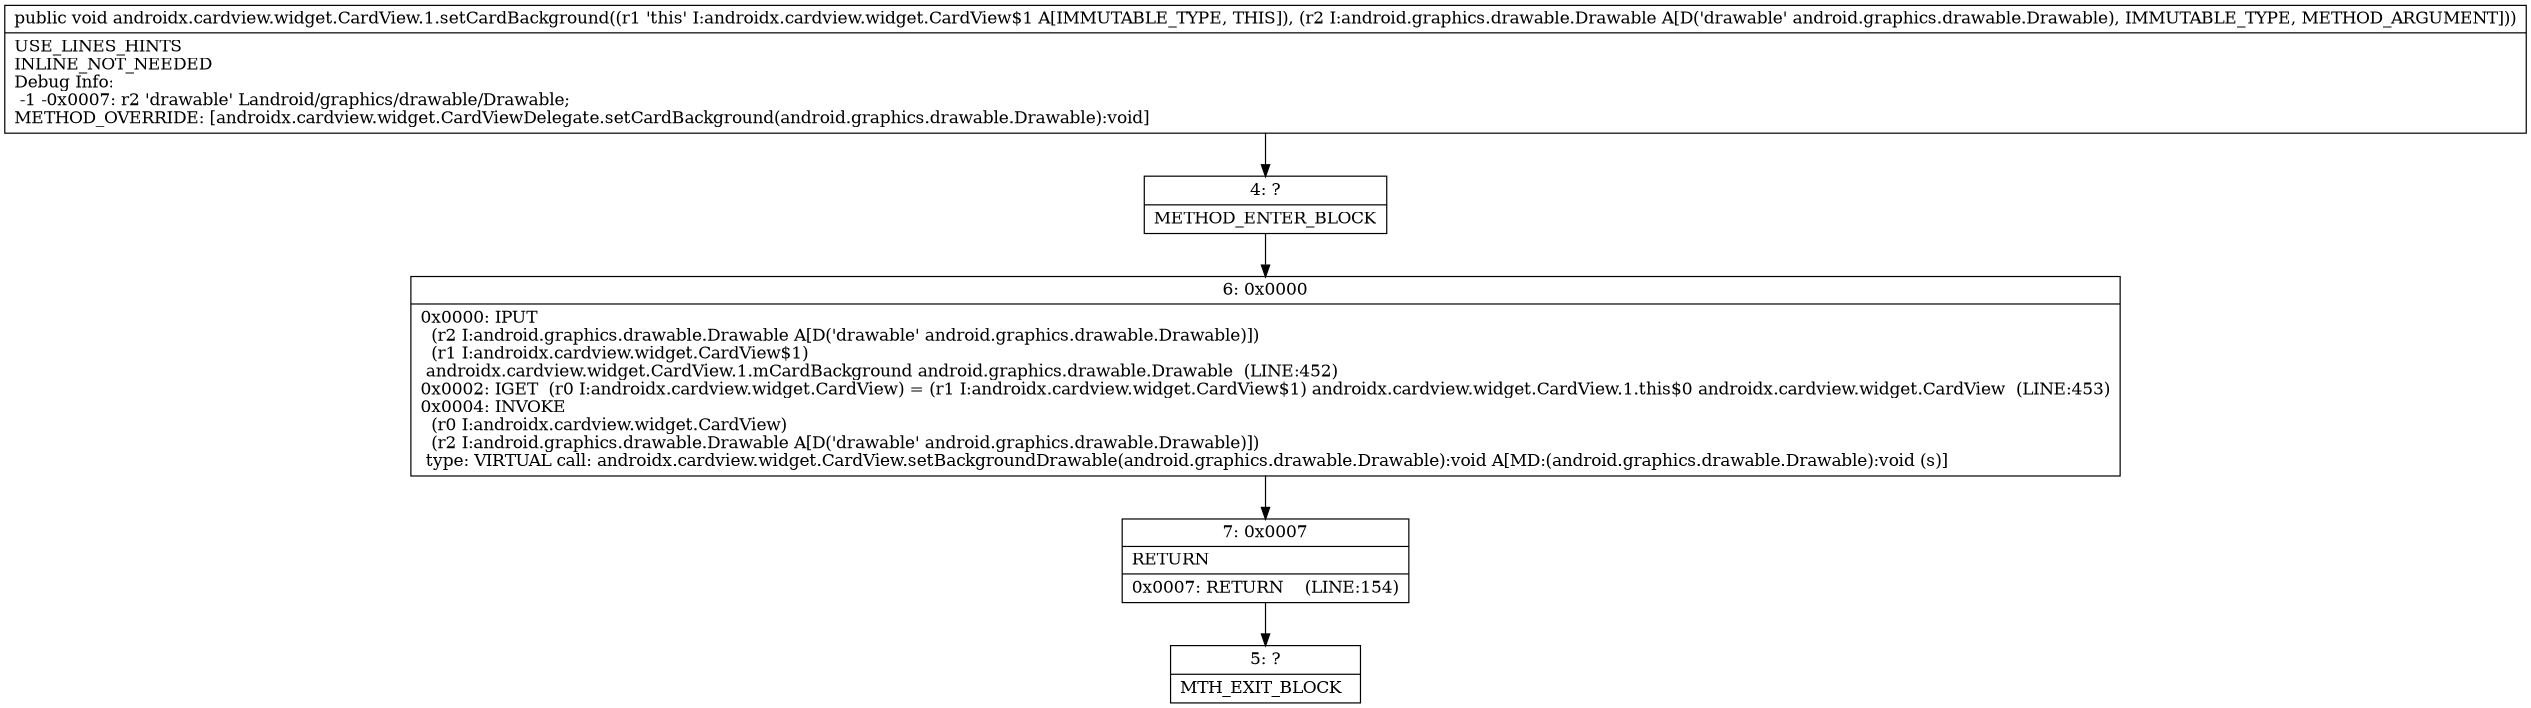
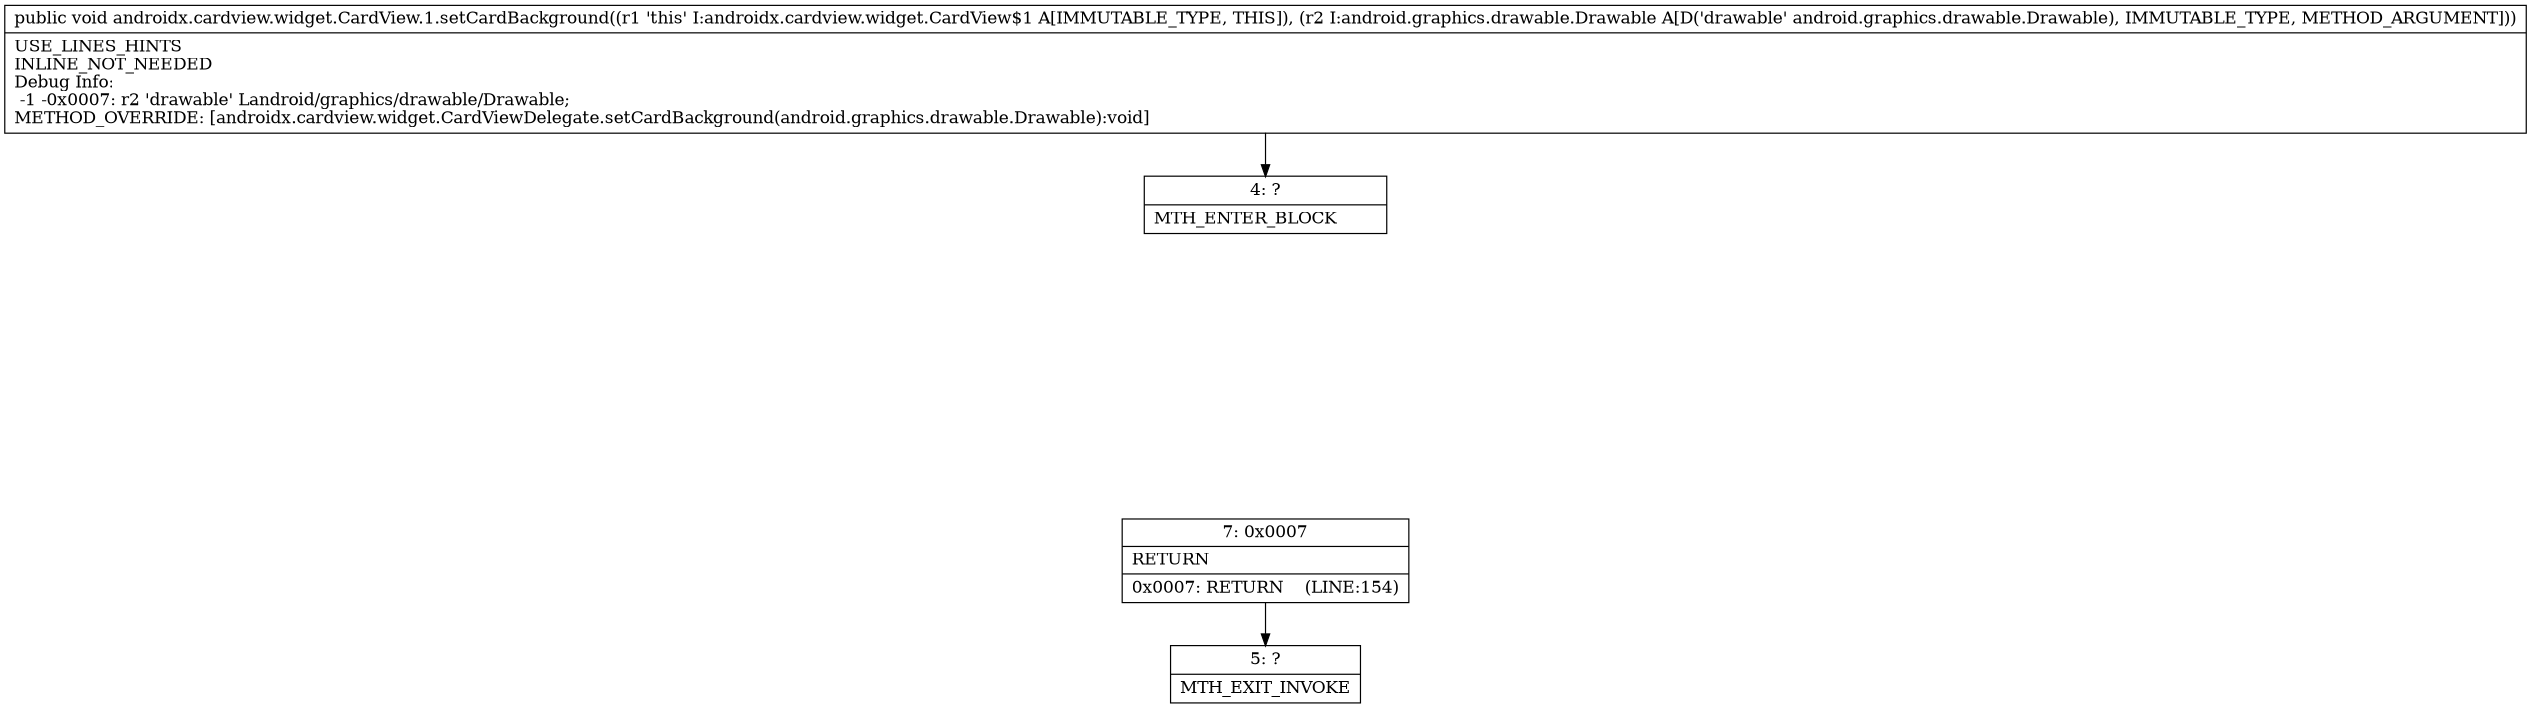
node "4: ?": text "METHOD_ENTER_BLOCK" -> "MTH_ENTER_BLOCK"
node "6: 0x0000": removed
node "5: ?": text "MTH_EXIT_BLOCK" -> "MTH_EXIT_INVOKE"
